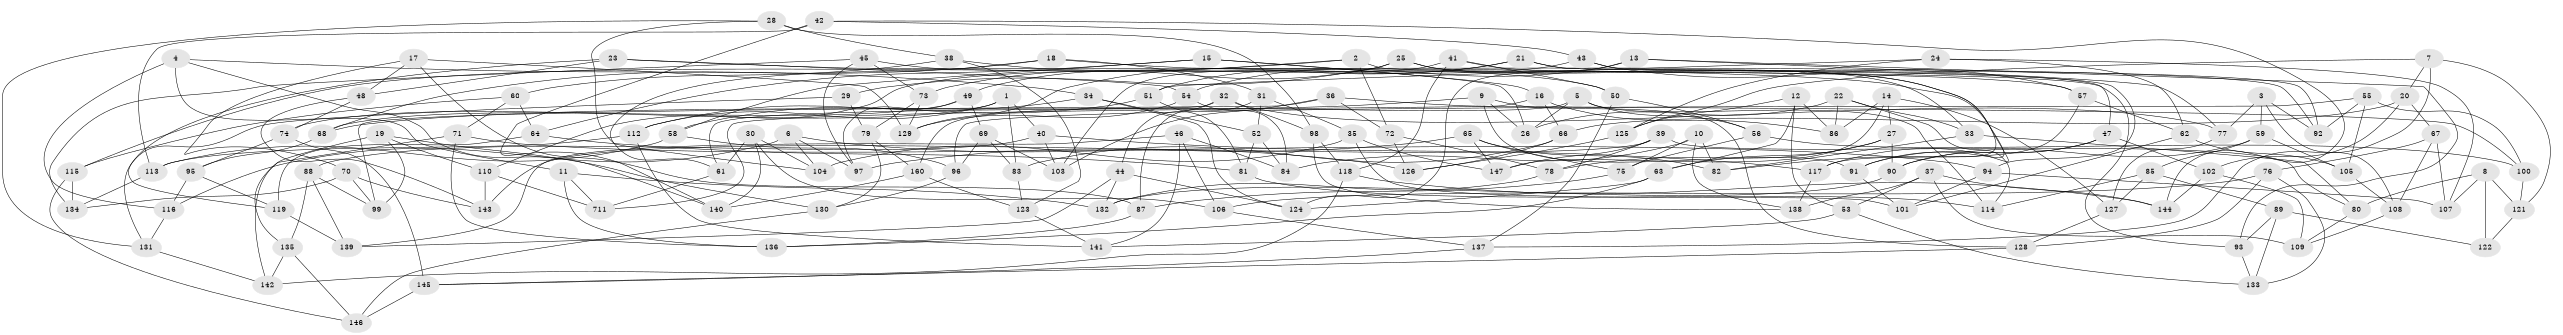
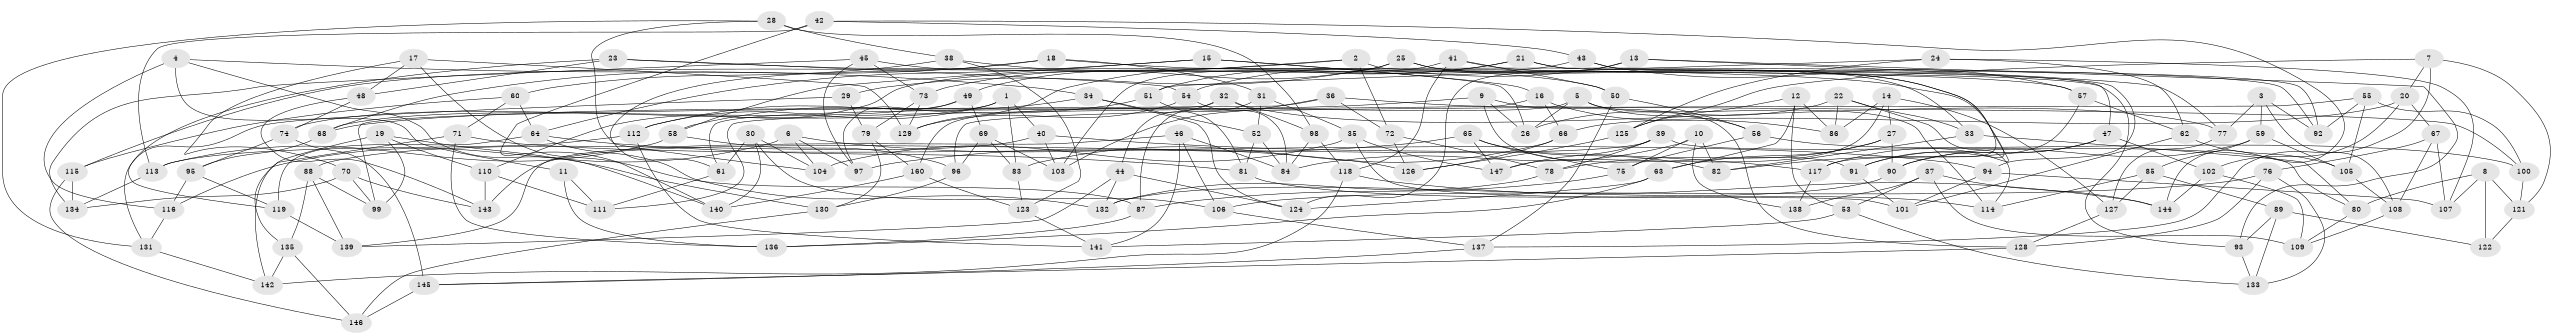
edge "11" -- "132": now "64" -- "132"
edge "98" -- "138": now "98" -- "84"
node "711": label "711" -> "111"
